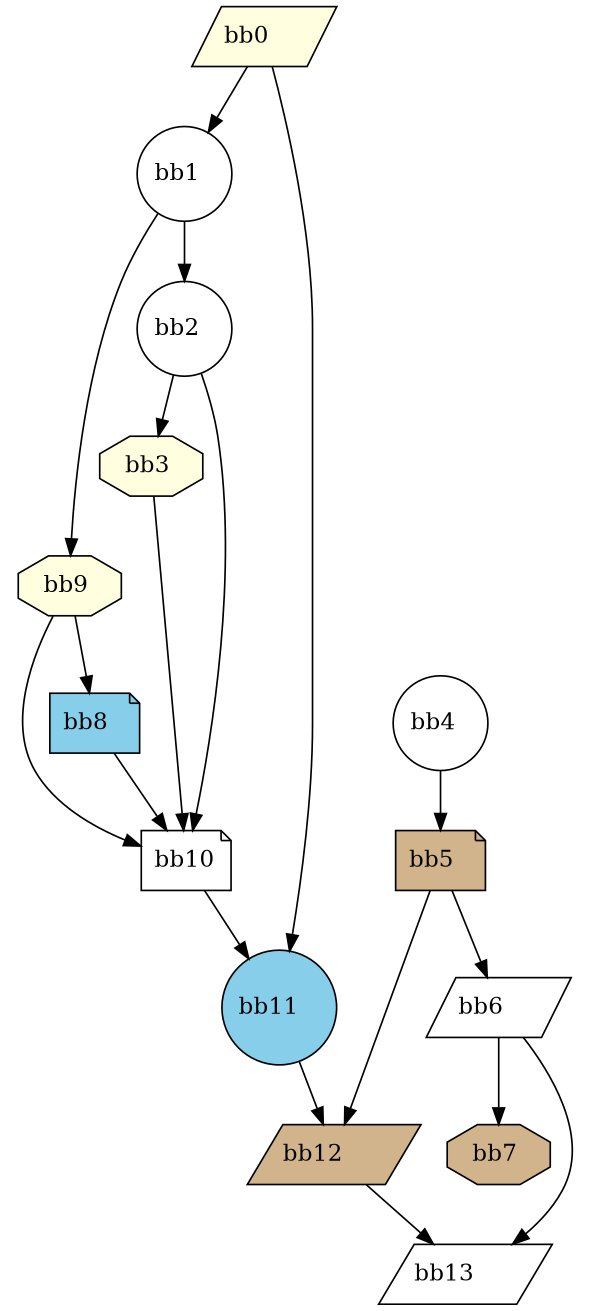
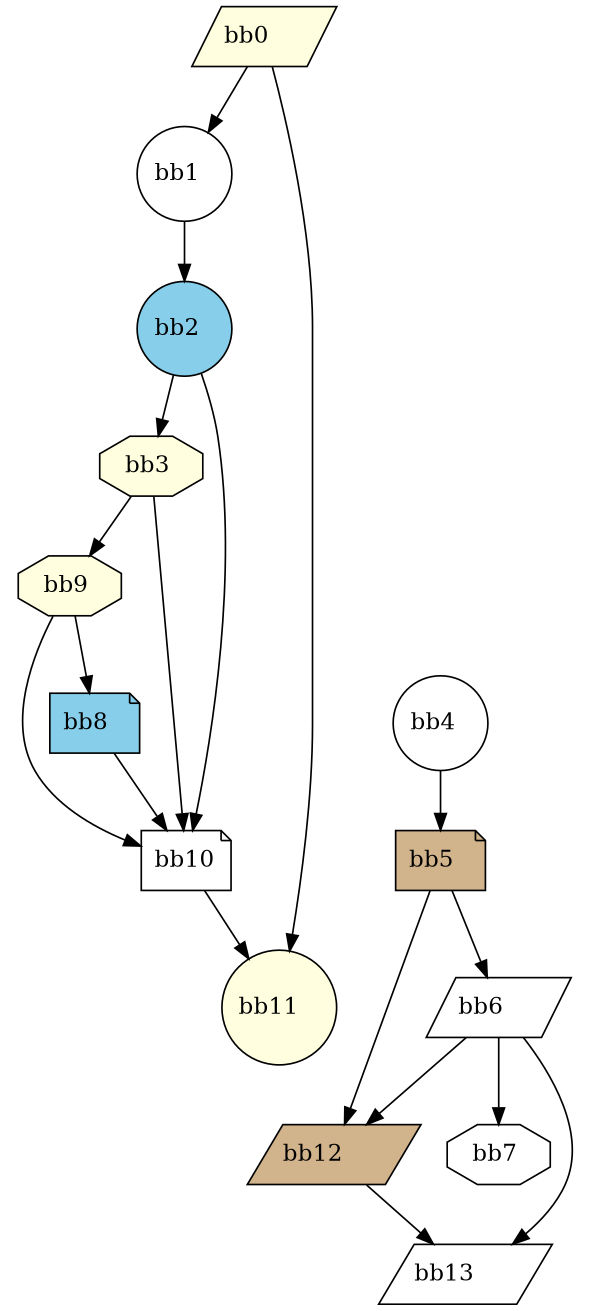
node "bb2": fillcolor white -> skyblue
edge "bb1" -> "bb9": now "bb3" -> "bb9"
node "bb11": fillcolor skyblue -> lightyellow
edge "bb11" -> "bb12": now "bb6" -> "bb12"
node "bb7": fillcolor tan -> white
